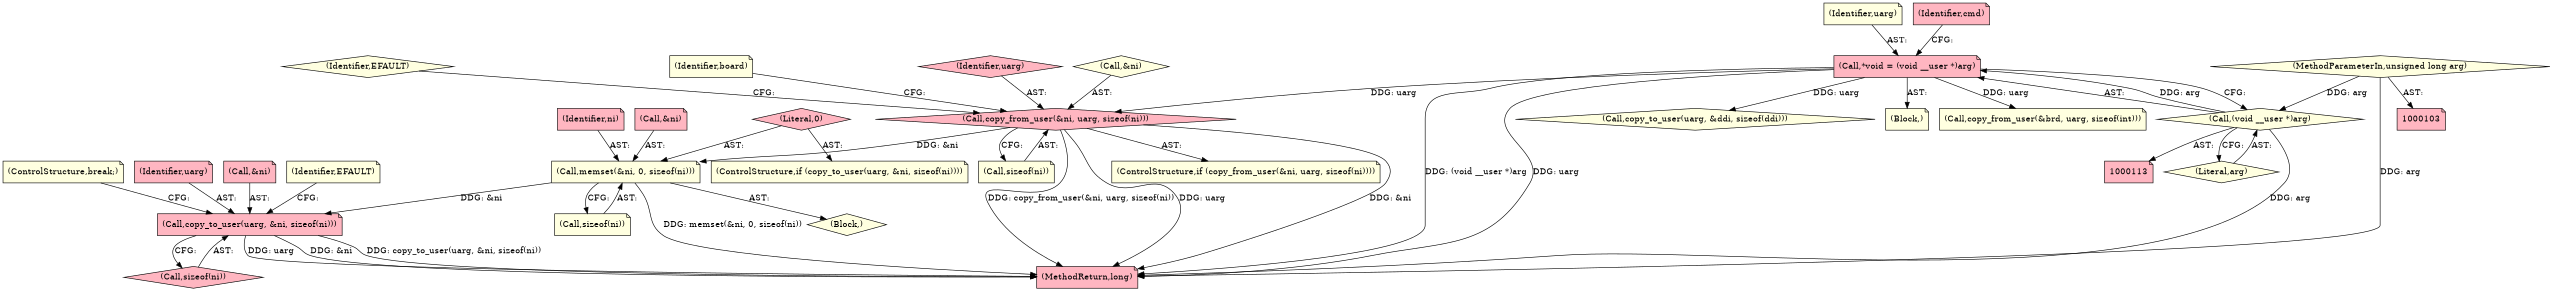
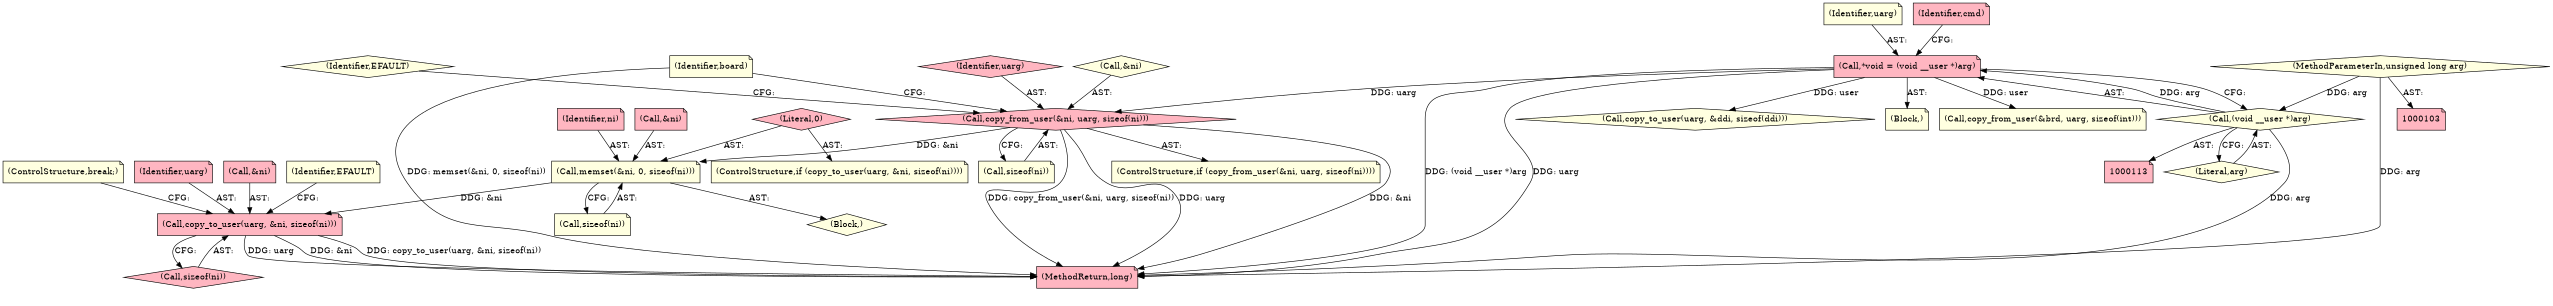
edge "(Call,*void = (void __user *)arg)" -> "(Call,copy_to_user(uarg, &ddi, sizeof(ddi)))": label "DDG: uarg" -> "DDG: user"
edge "(Call,*void = (void __user *)arg)" -> "(Call,copy_from_user(&brd, uarg, sizeof(int)))": label "DDG: uarg" -> "DDG: user"
edge "(Call,memset(&ni, 0, sizeof(ni)))" -> "(MethodReturn,long)": now "(Identifier,board)" -> "(MethodReturn,long)"
